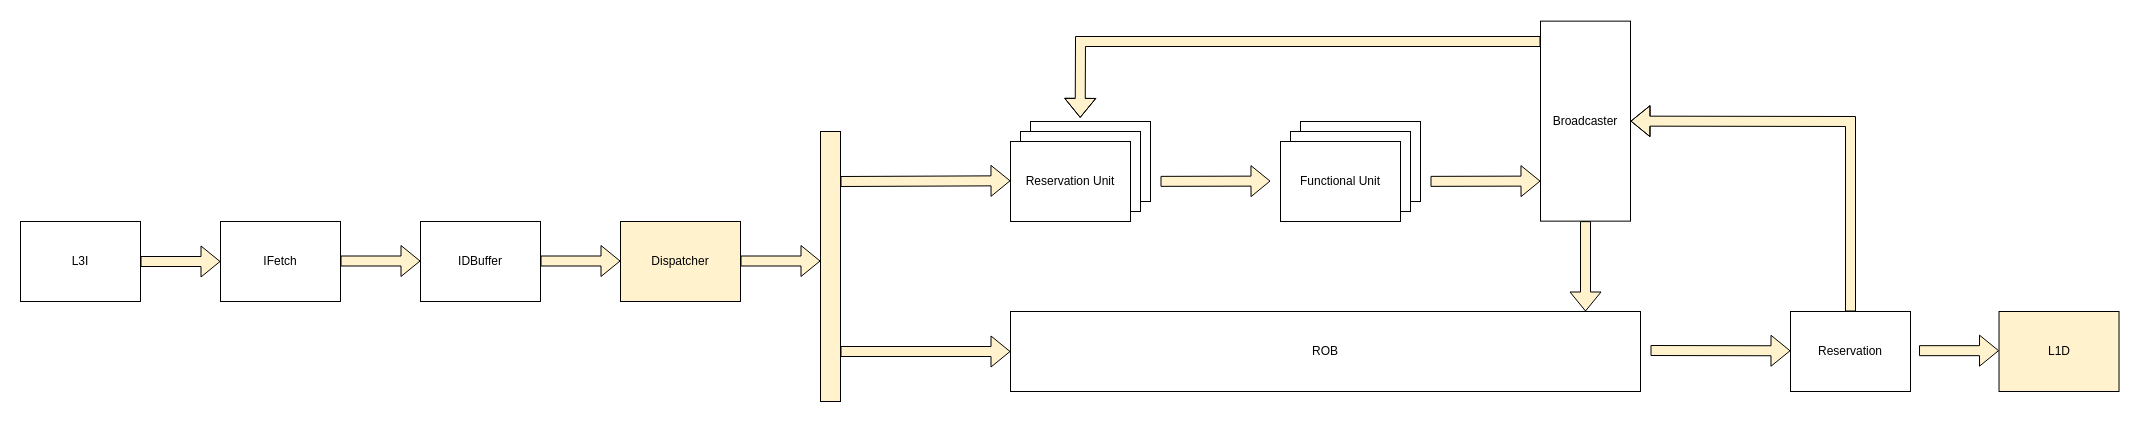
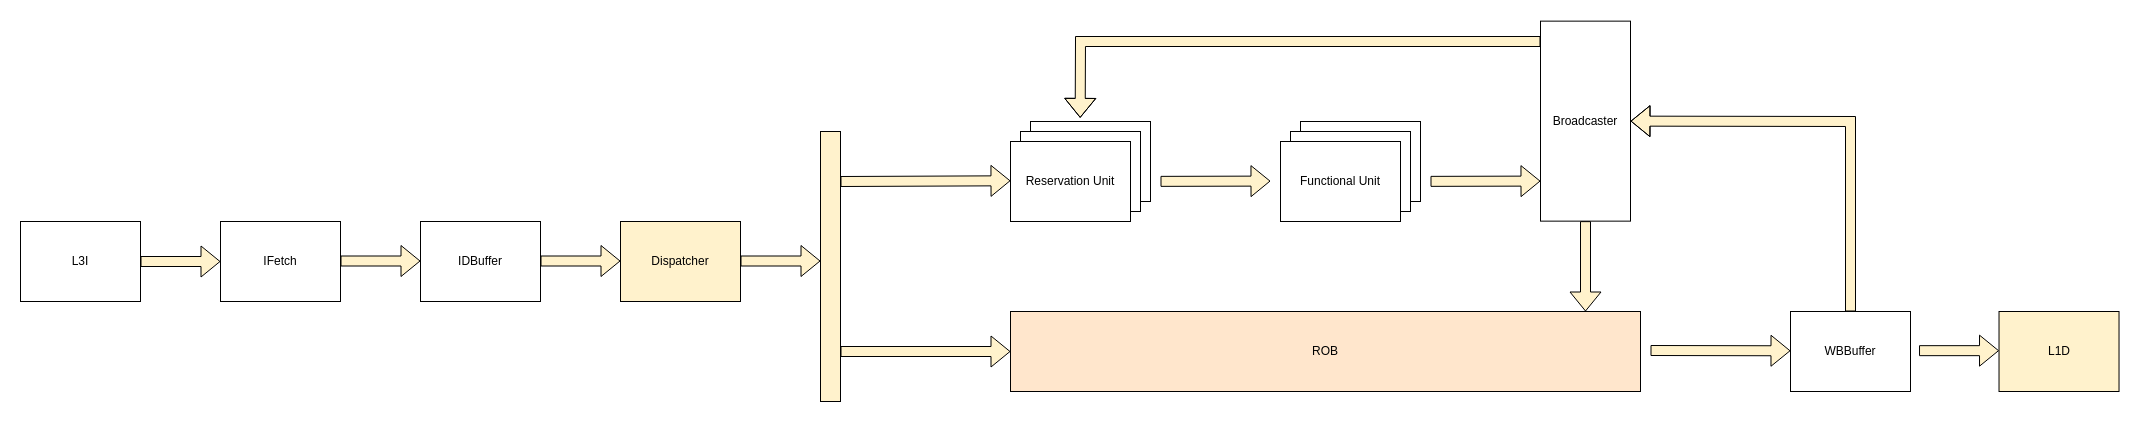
node "ROB": fillcolor #ffffff -> #ffe6cc
node "Reservation": label "Reservation" -> "WBBuffer"
